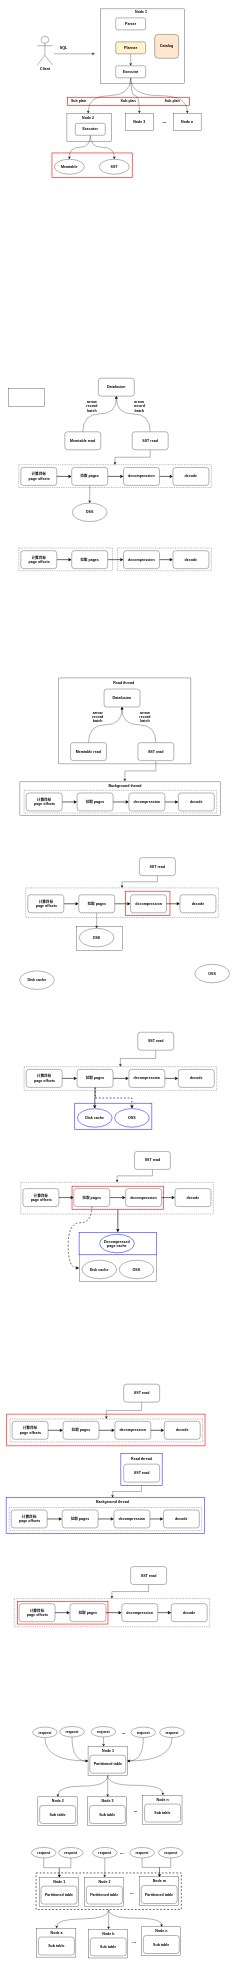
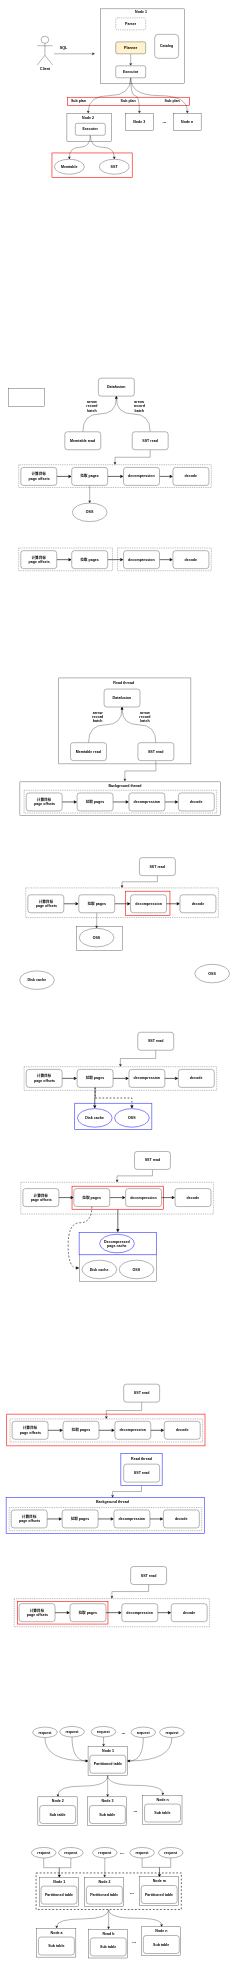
node "Parser": style solid -> dashed
node "Catalog": fillcolor #ffe6cc -> #ffffff
node "Node b": label "Node b" -> "Read b"
